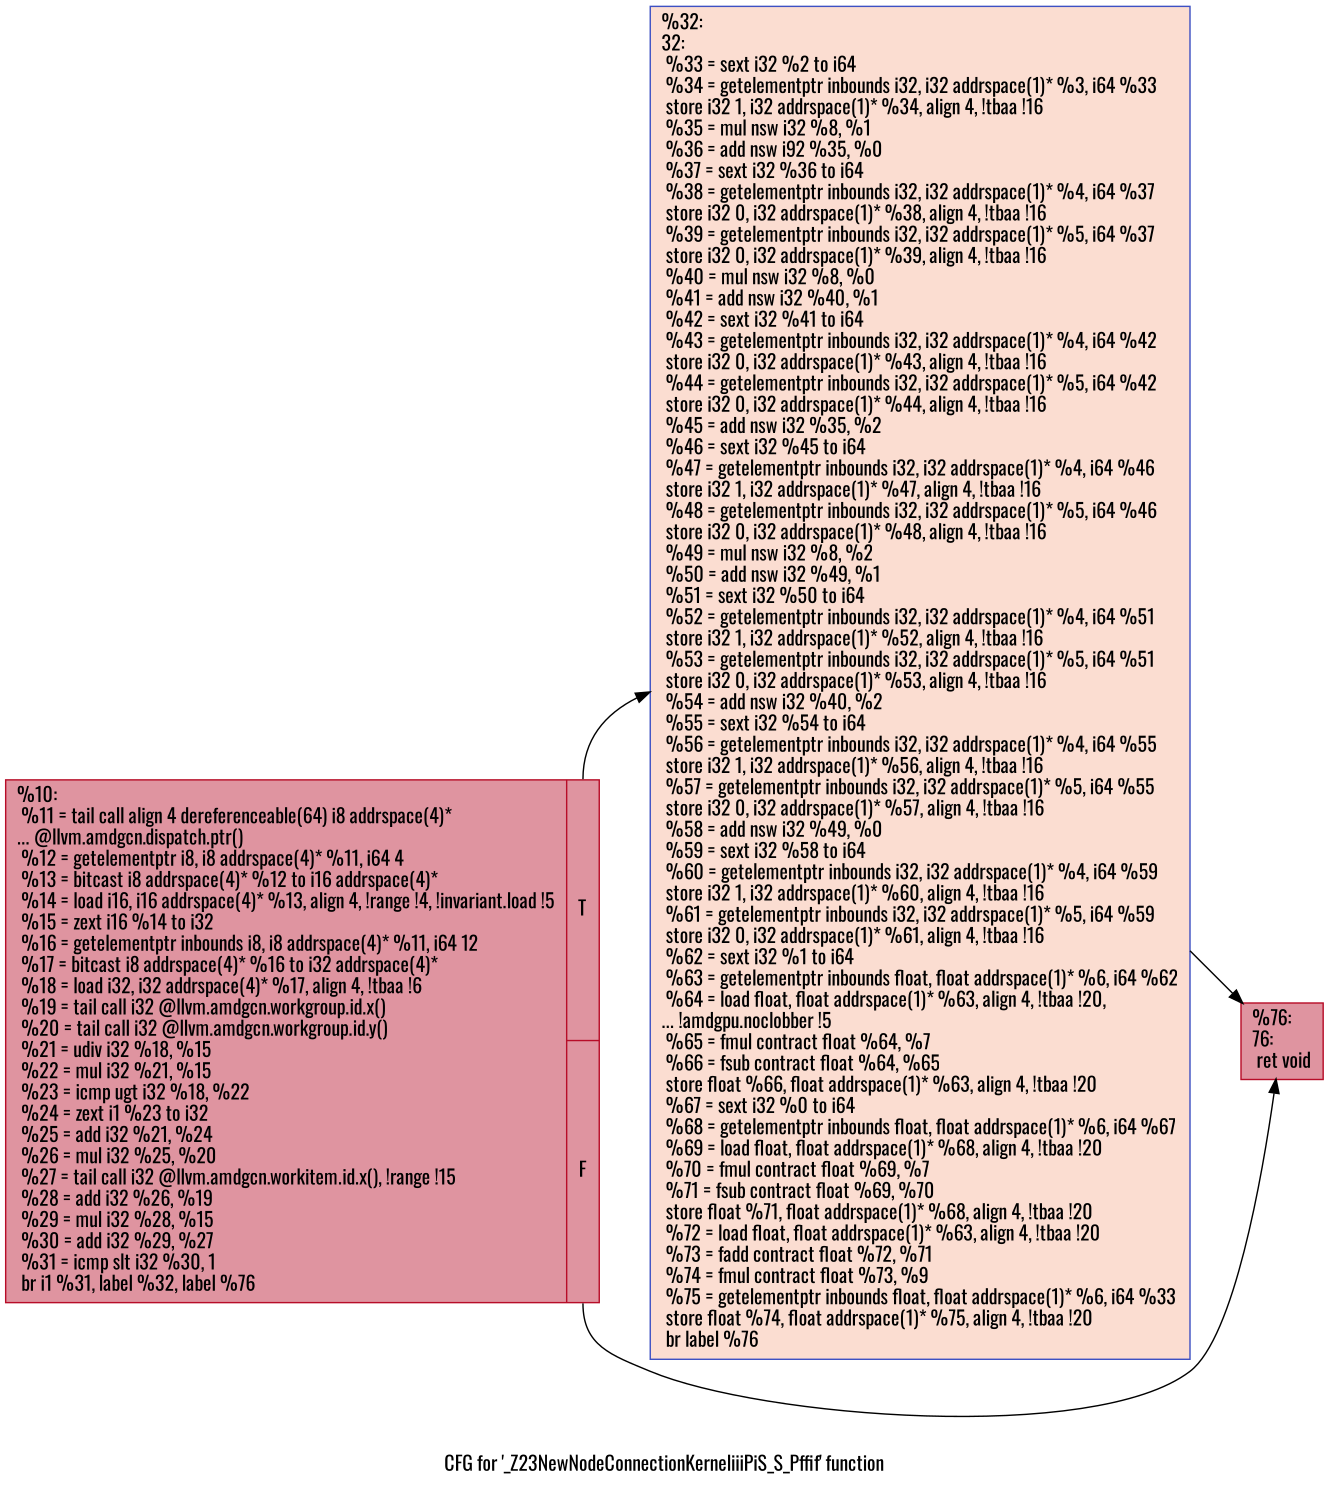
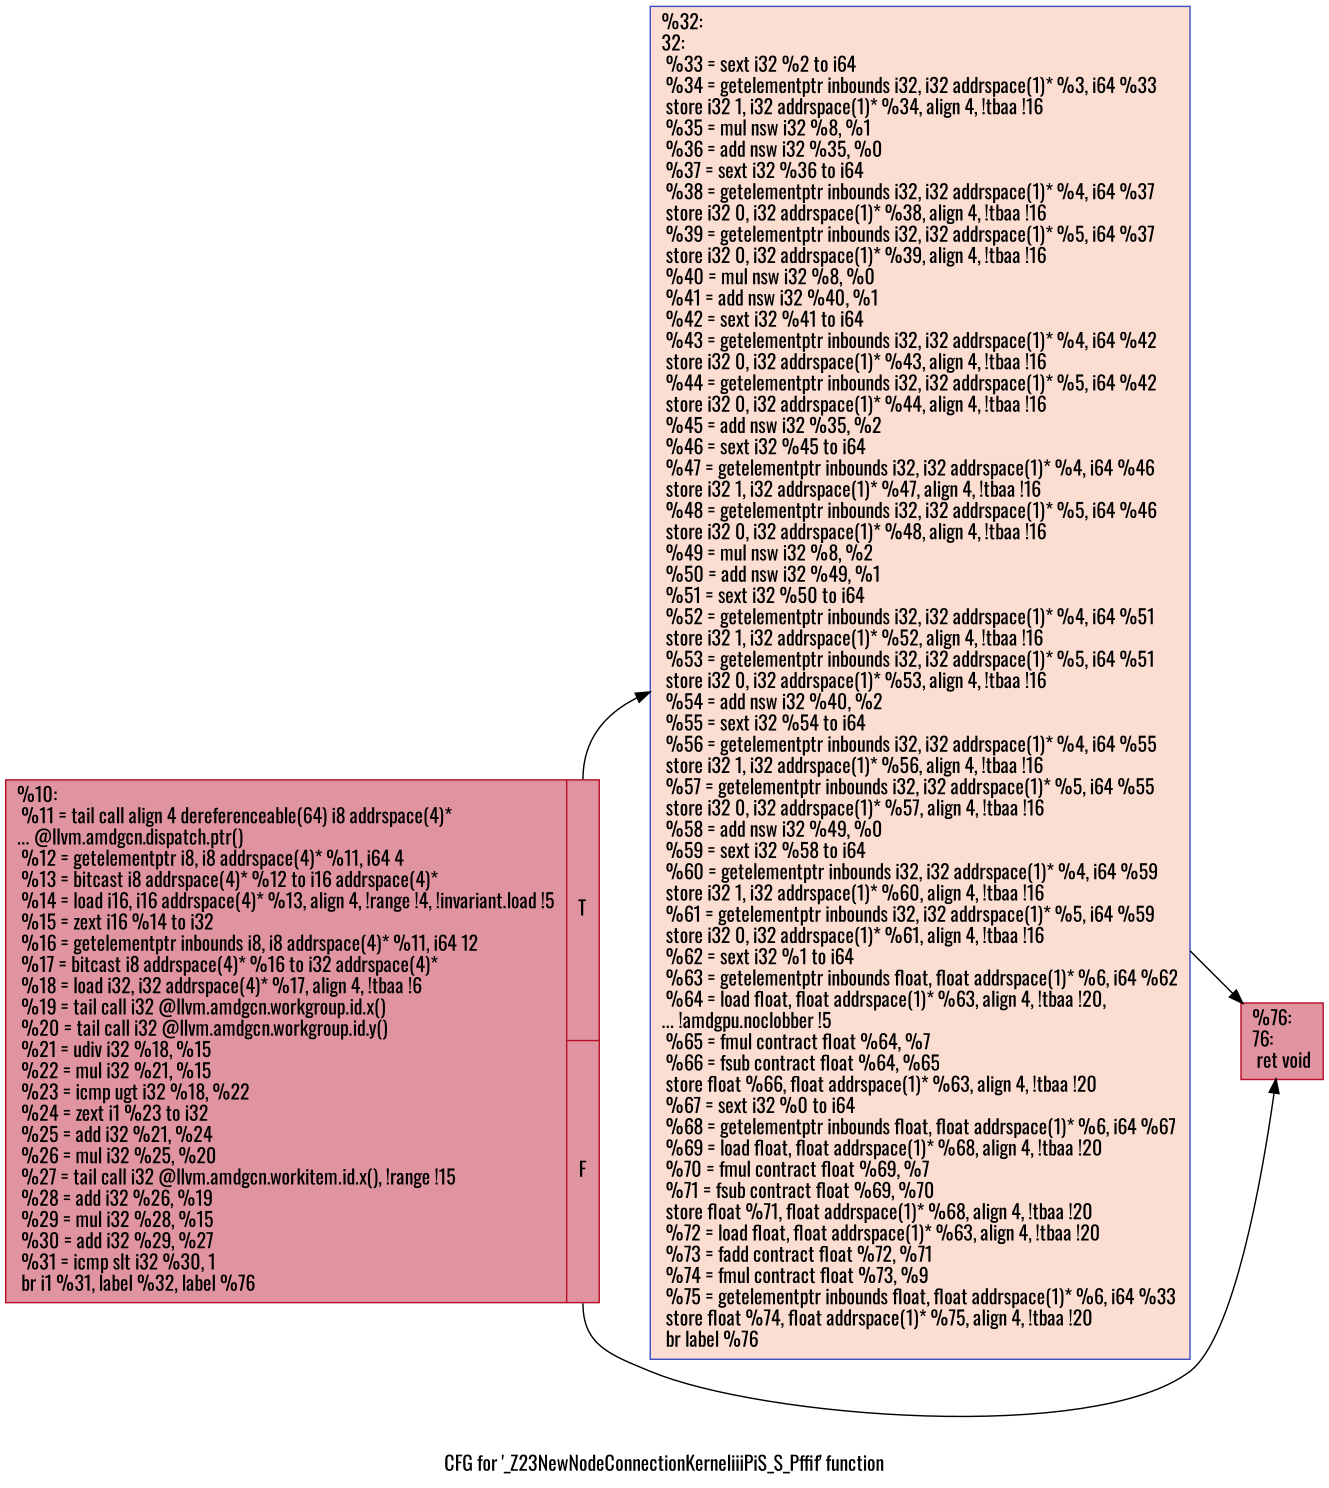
node "%32:": text "%36 = add nsw i92 %35, %0" -> "%36 = add nsw i32 %35, %0"
